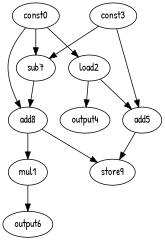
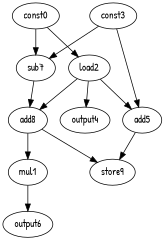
edge "const0" -> "add8": now "load2" -> "add8"
